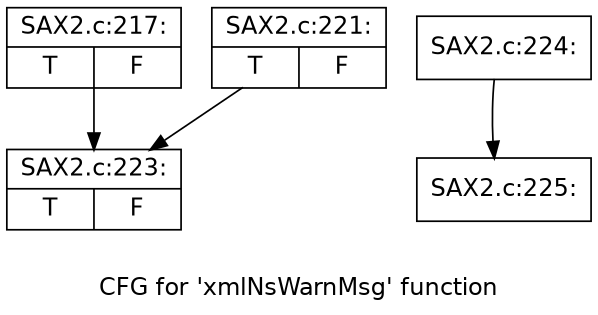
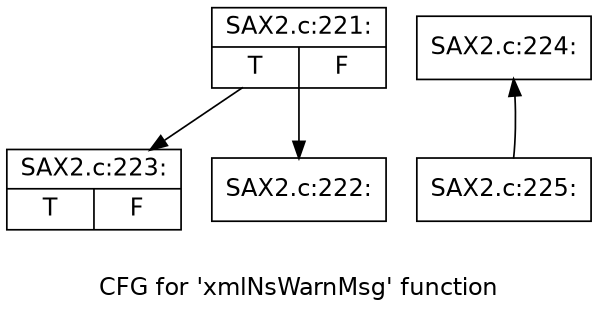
node "SAX2.c:217:": removed
edge "SAX2.c:224:" -> "SAX2.c:225:": reversed
node "SAX2.c:222:": added
